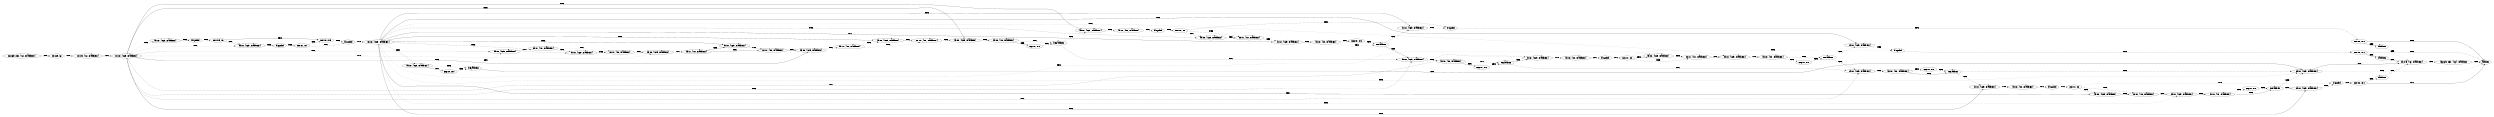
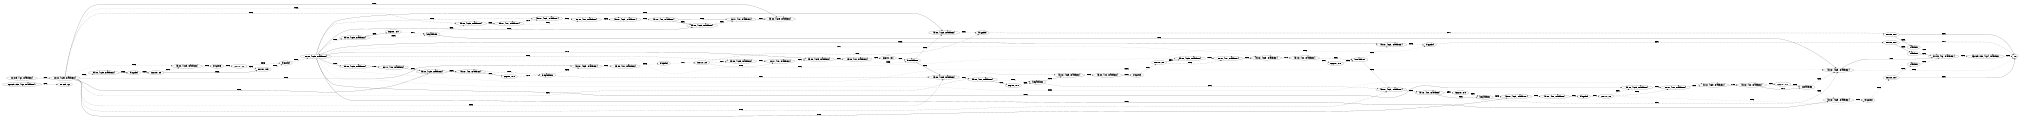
node "mov x19 , x0": label "mov x19 , x0" -> "stp x19 , x0"
node "ldr w1 , [ x0 , # address ]": removed
edge "str x29 , sp" -> "str x19 , [ sp , # address ]": removed, label "CFG"
node "address": label "address" -> "ret"
